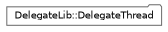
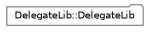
node "DelegateLib::DelegateThread": label "DelegateLib::DelegateThread" -> "DelegateLib::DelegateLib"
